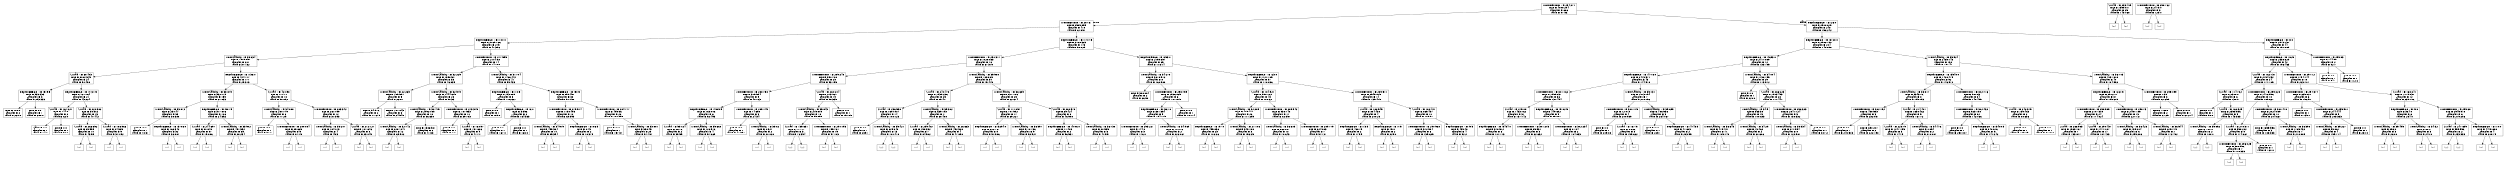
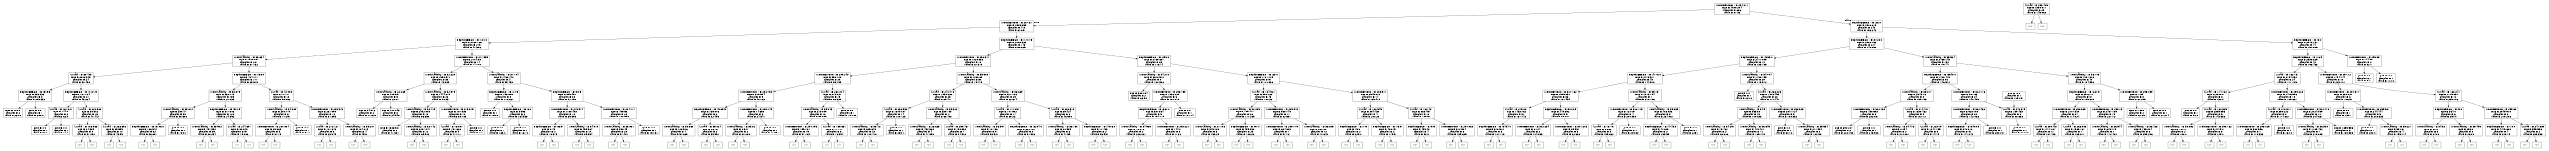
edge "SWrad <= 240.375 mse = 139.463 samples = 2 value = 88.636" -> "mse = -0.0 samples = 1 value = 109.091": reversed
edge "SWrad <= 160.325 mse = 2355.556 samples = 5 value = 143.333" -> "SWrad <= 278.311 mse = 358.222 samples = 8 value = 174.667": now "SWrad <= 160.325 mse = 2355.556 samples = 5 value = 143.333" -> "WOA_TEMP_K <= 298.762 mse = 2475.0 samples = 3 value = 125.0"
node "value = 0.0 samples = 1 value = 74.0": label "value = 0.0 samples = 1 value = 74.0" -> "mse = 0.0 samples = 1 value = 74.0"
